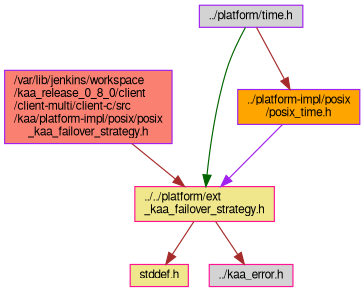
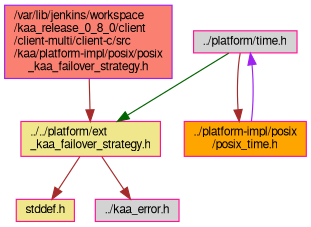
node "../platform/time.h": color purple -> deeppink
node "../platform-impl/posix /posix_time.h": color purple -> deeppink
edge "../platform-impl/posix /posix_time.h" -> "../../platform/ext _kaa_failover_strategy.h": now "../platform-impl/posix /posix_time.h" -> "../platform/time.h"
